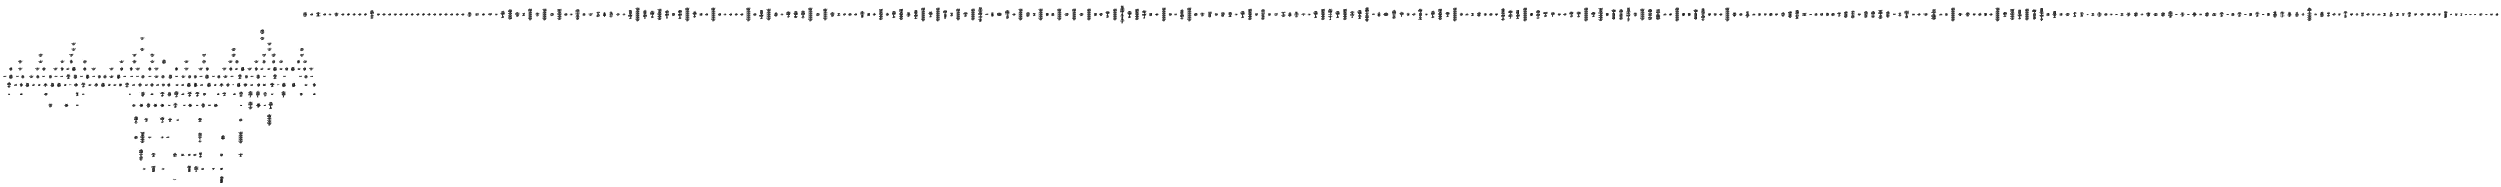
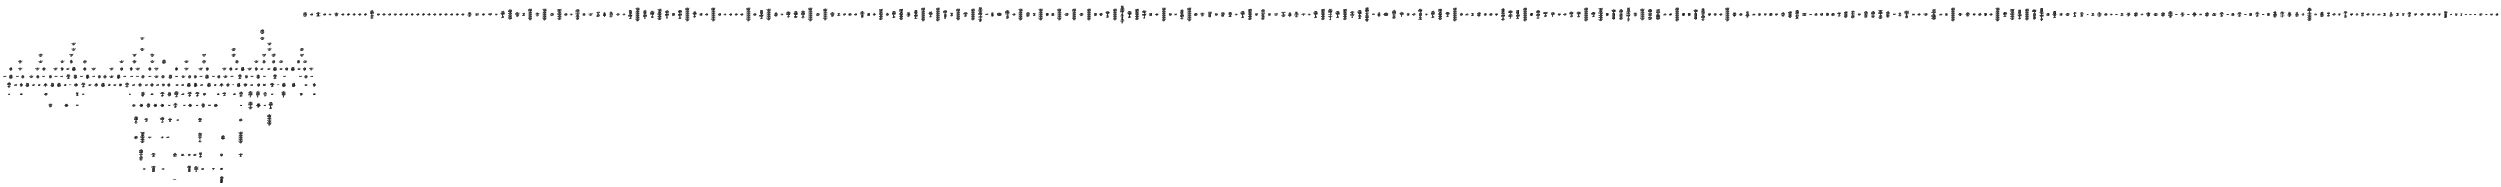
node "# 0x249 PUSHX LogicData EQ PUSHX Data JUMPI": removed
